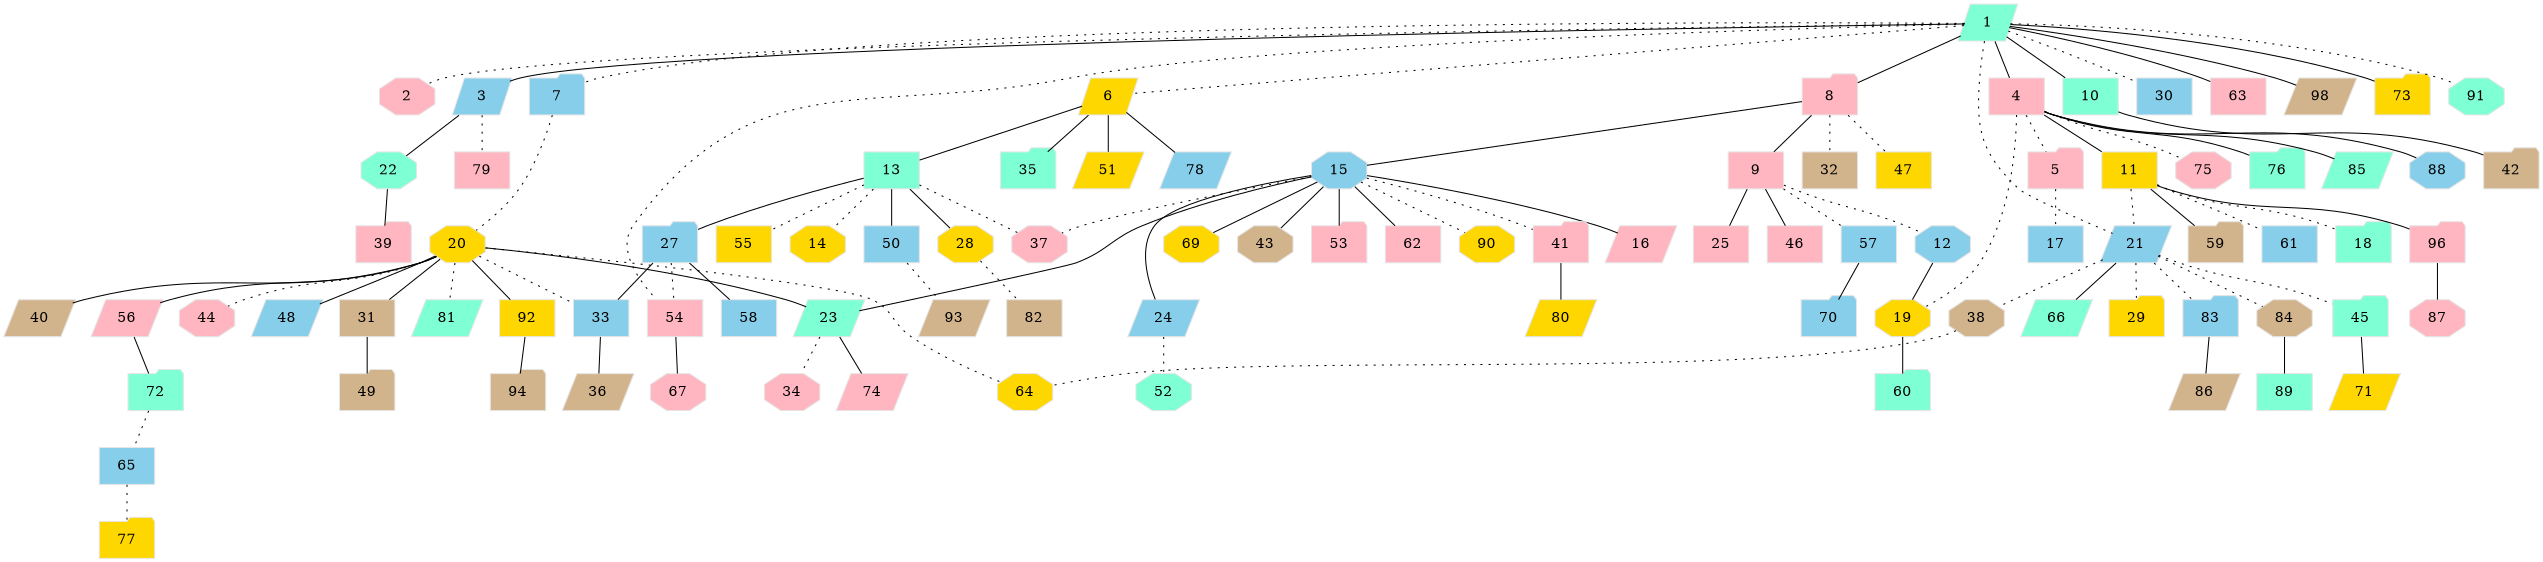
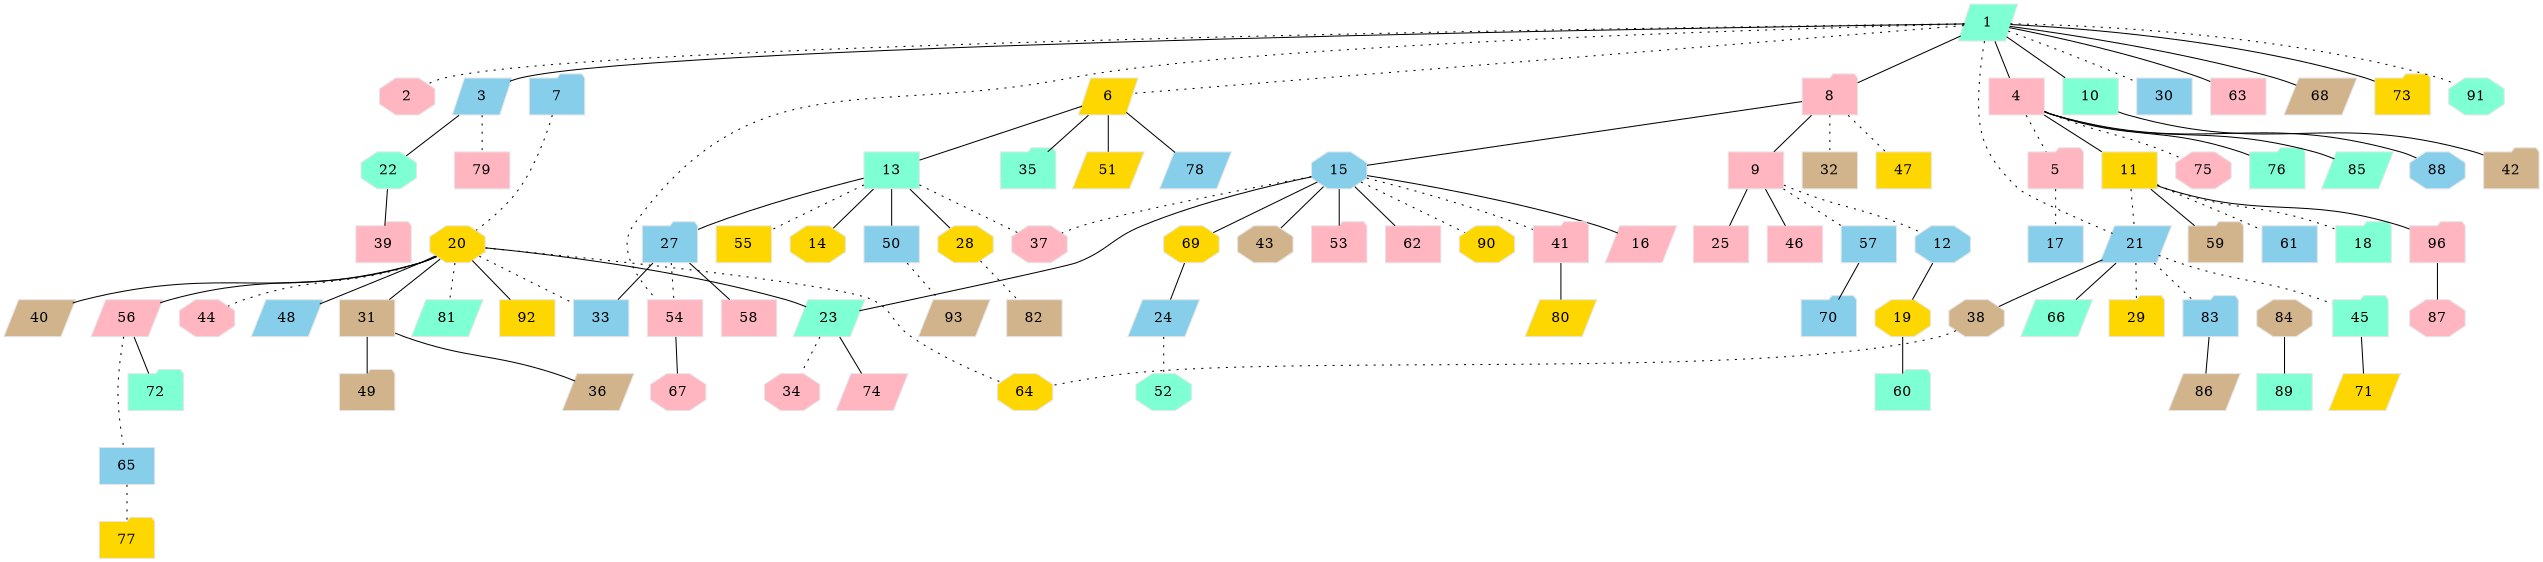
edge "1" -- "7": removed
node "98": label "98" -> "68"
edge "13" -- "14": style dotted -> solid
edge "4" -- "19": removed
edge "15" -- "24": now "69" -- "24"
edge "21" -- "84": removed
edge "21" -- "38": style dotted -> solid
node "58": fillcolor skyblue -> lightpink
edge "33" -- "36": now "31" -- "36"
node "94": removed
edge "72" -- "65": now "56" -- "65"
